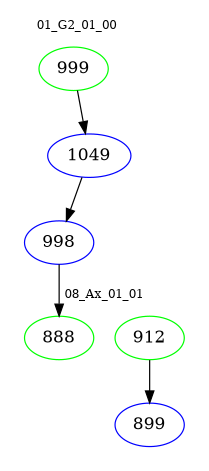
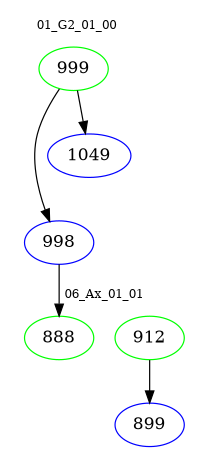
edge "1049" -> "998": now "999" -> "998"
cluster "08_Ax_01_01": label "08_Ax_01_01" -> "06_Ax_01_01"
